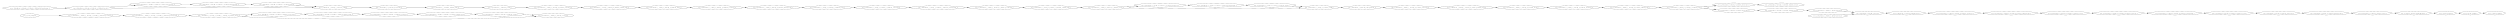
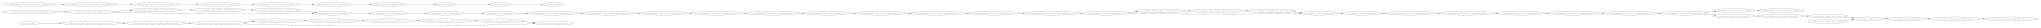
node "root_a_0/backbone_c_9/body_a_19/body_b_28/block_f/relu_0": removed
